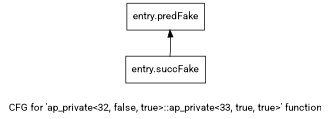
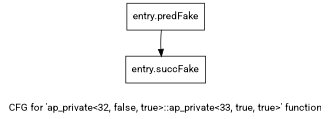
edge "entry.succFake" -> "entry.predFake": reversed
